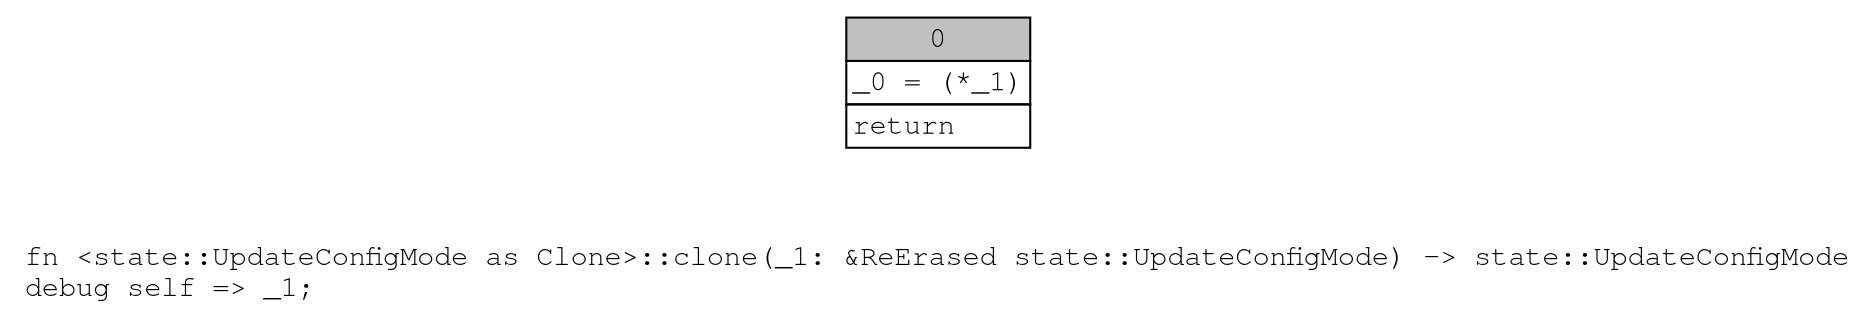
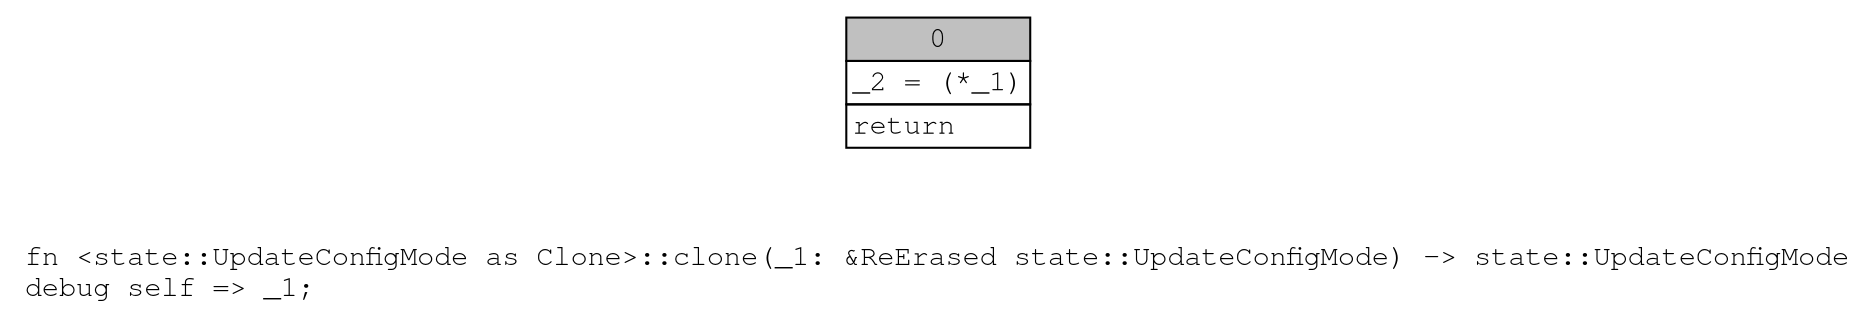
node "0": text "_0 = (*_1)" -> "_2 = (*_1)"
